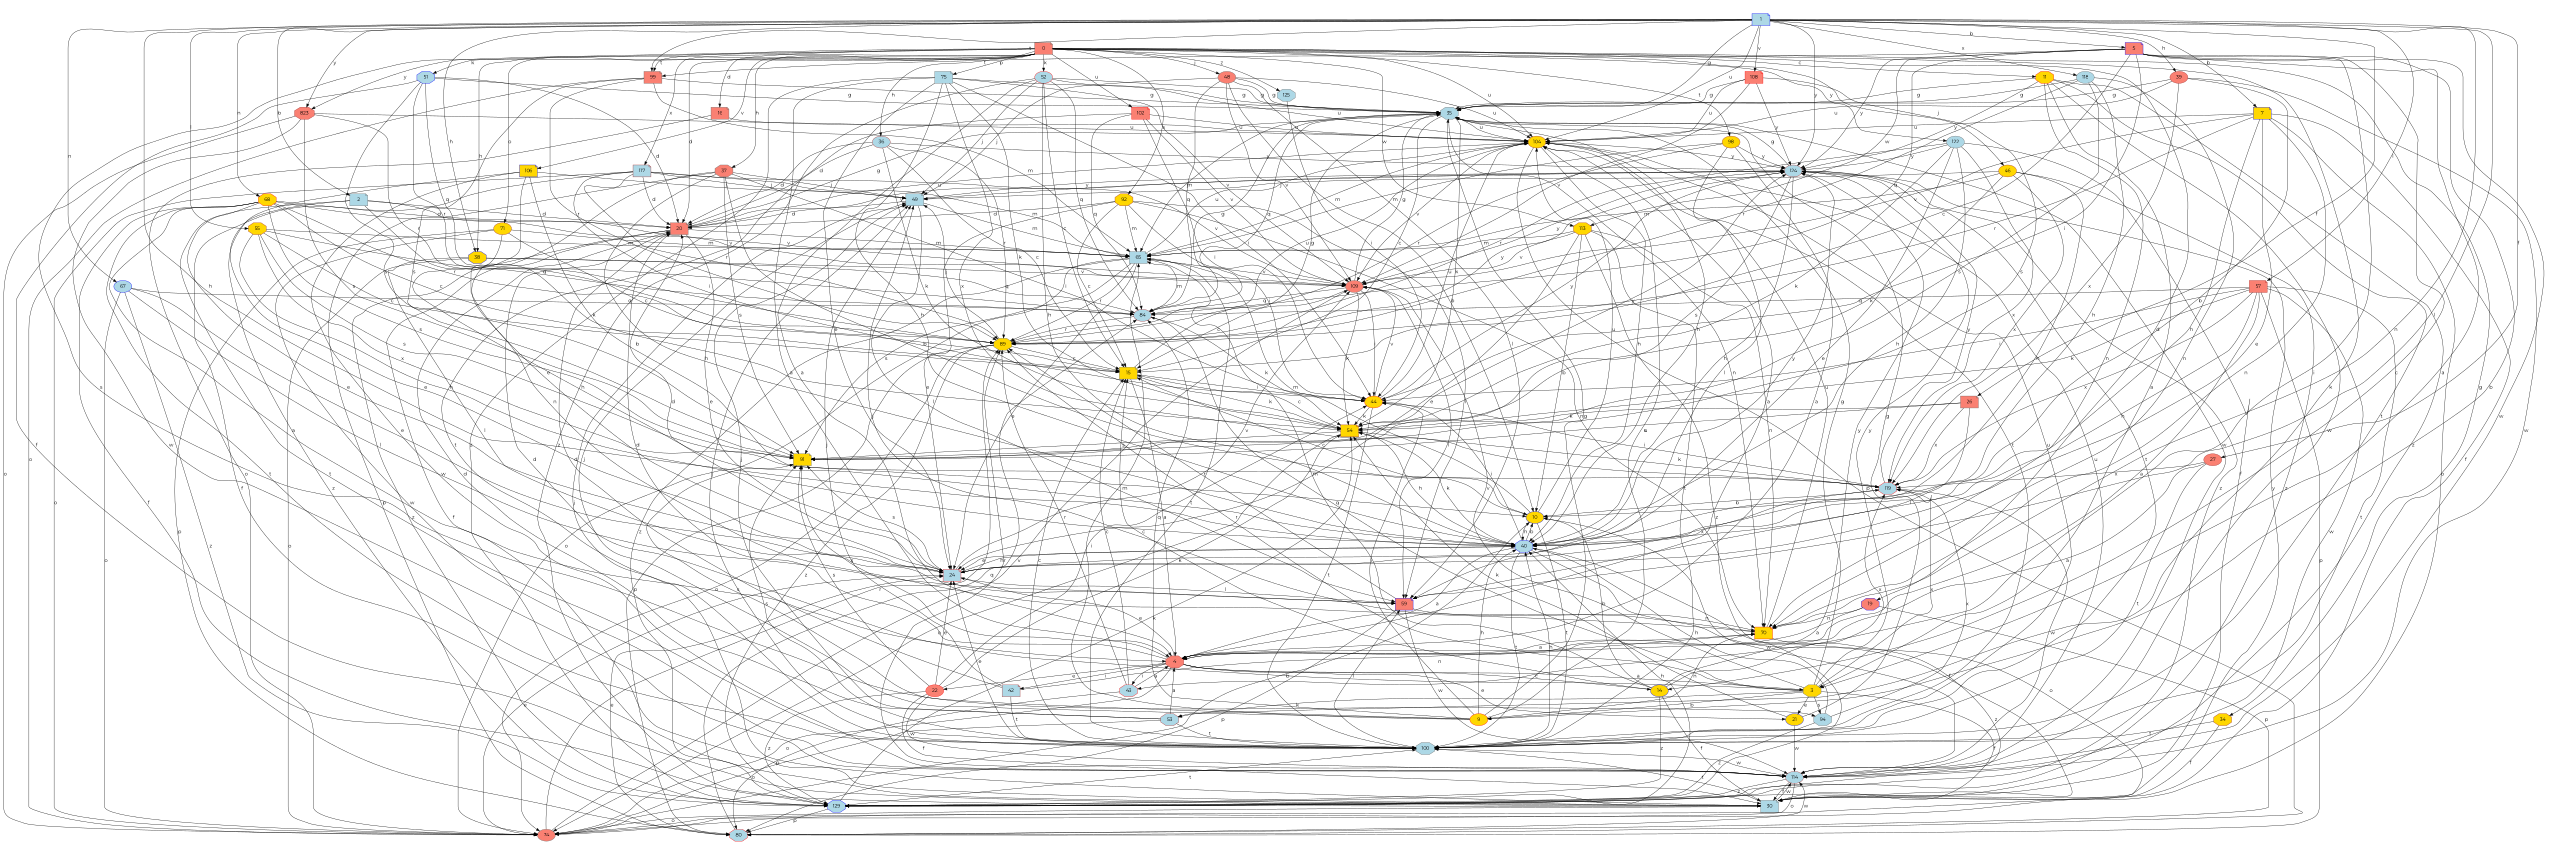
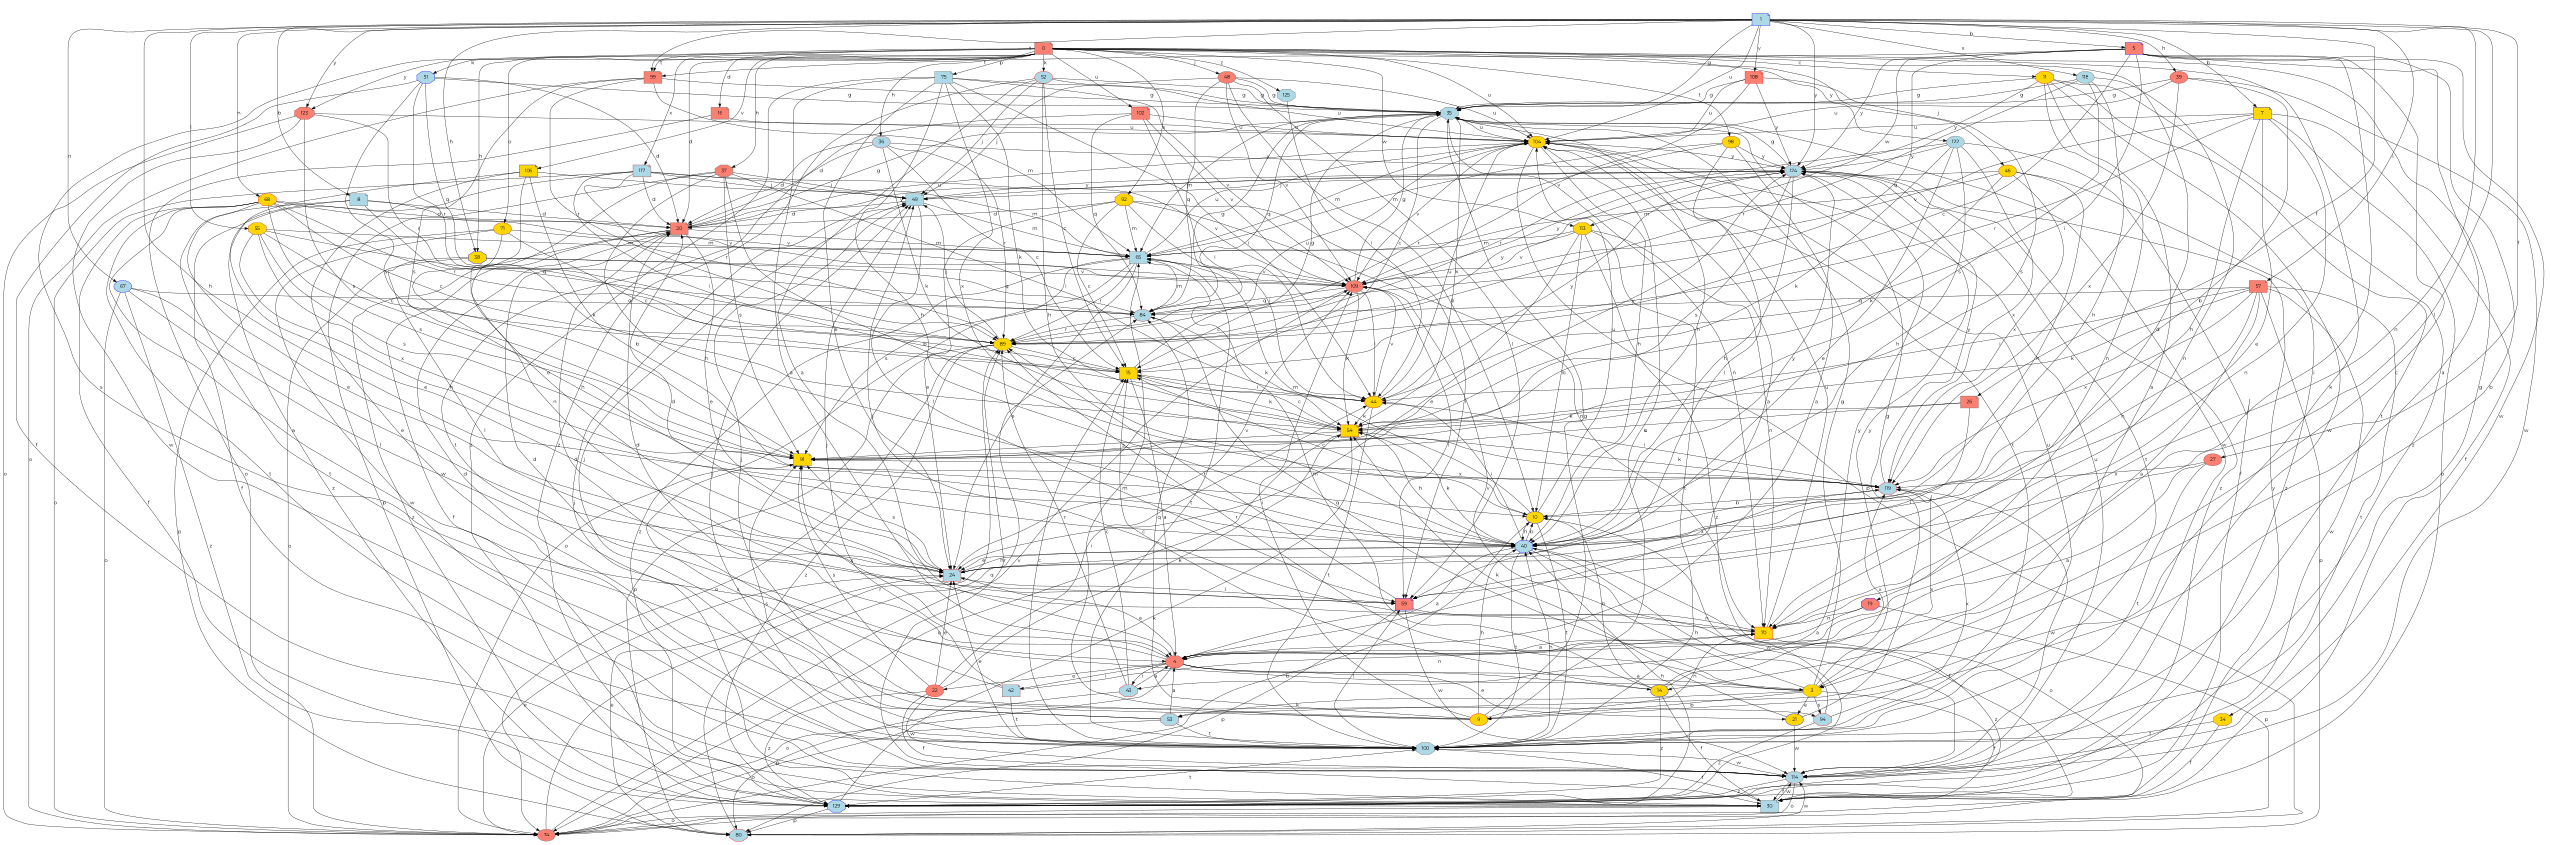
node "823": label "823" -> "123"
edge "52" -> "84": removed, label "q"
node "2": label "2" -> "8"
edge "26" -> "119": now "91" -> "119"
edge "9" -> "44": now "9" -> "109"
node "94": color gray40 -> red
